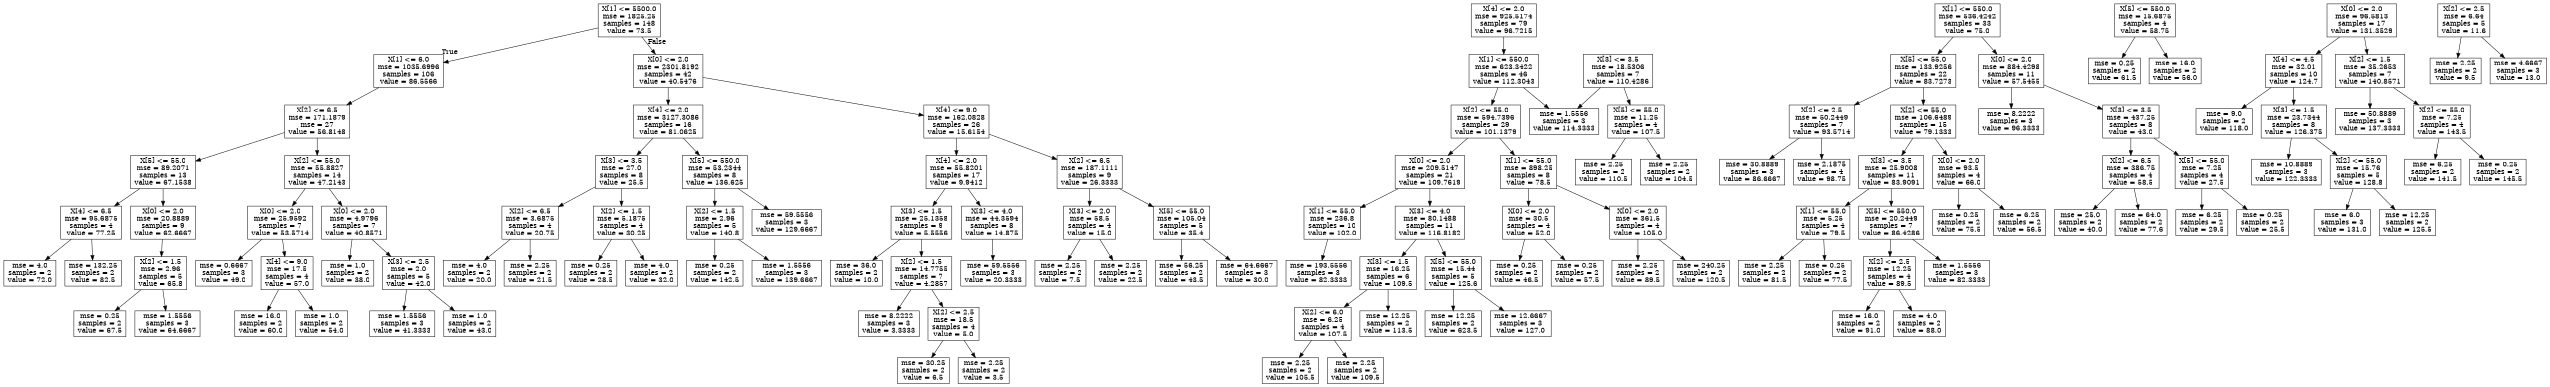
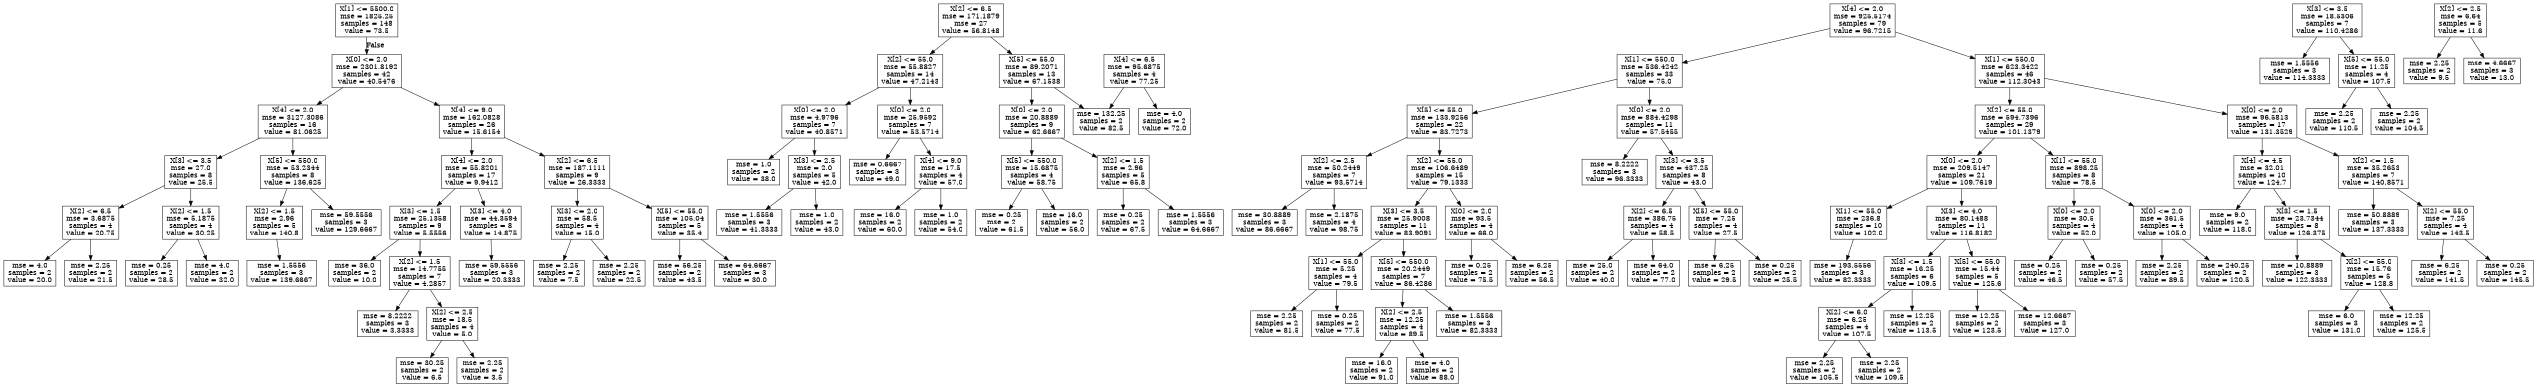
edge "X[4] <= 2.0 mse = 925.5174 samples = 79 value = 96.7215" -> "X[1] <= 550.0 mse = 536.4242 samples = 33 value = 75.0": added
node "X[1] <= 6.0 mse = 1035.6996 samples = 106 value = 86.5566": removed
node "mse = 0.25 samples = 2 value = 61.5": label "mse = 0.25 samples = 2 value = 61.5" -> "mse = 0.25 mse = 2 value = 61.5"
edge "X[1] <= 550.0 mse = 623.3422 samples = 46 value = 112.3043" -> "mse = 1.5556 samples = 3 value = 114.3333": now "X[1] <= 550.0 mse = 623.3422 samples = 46 value = 112.3043" -> "X[0] <= 2.0 mse = 96.5813 samples = 17 value = 131.3529"
edge "X[0] <= 2.0 mse = 20.8889 samples = 9 value = 62.6667" -> "X[5] <= 550.0 mse = 15.6875 samples = 4 value = 58.75": added
edge "X[5] <= 55.0 mse = 89.2071 samples = 13 value = 67.1538" -> "X[4] <= 6.5 mse = 95.6875 samples = 4 value = 77.25": now "X[5] <= 55.0 mse = 89.2071 samples = 13 value = 67.1538" -> "mse = 132.25 samples = 2 value = 82.5"
node "mse = 64.0 samples = 2 value = 77.6": label "mse = 64.0 samples = 2 value = 77.6" -> "mse = 64.0 samples = 2 value = 77.0"
node "mse = 0.25 samples = 2 value = 142.5": removed
node "mse = 12.25 samples = 2 value = 623.5": label "mse = 12.25 samples = 2 value = 623.5" -> "mse = 12.25 samples = 2 value = 123.5"
